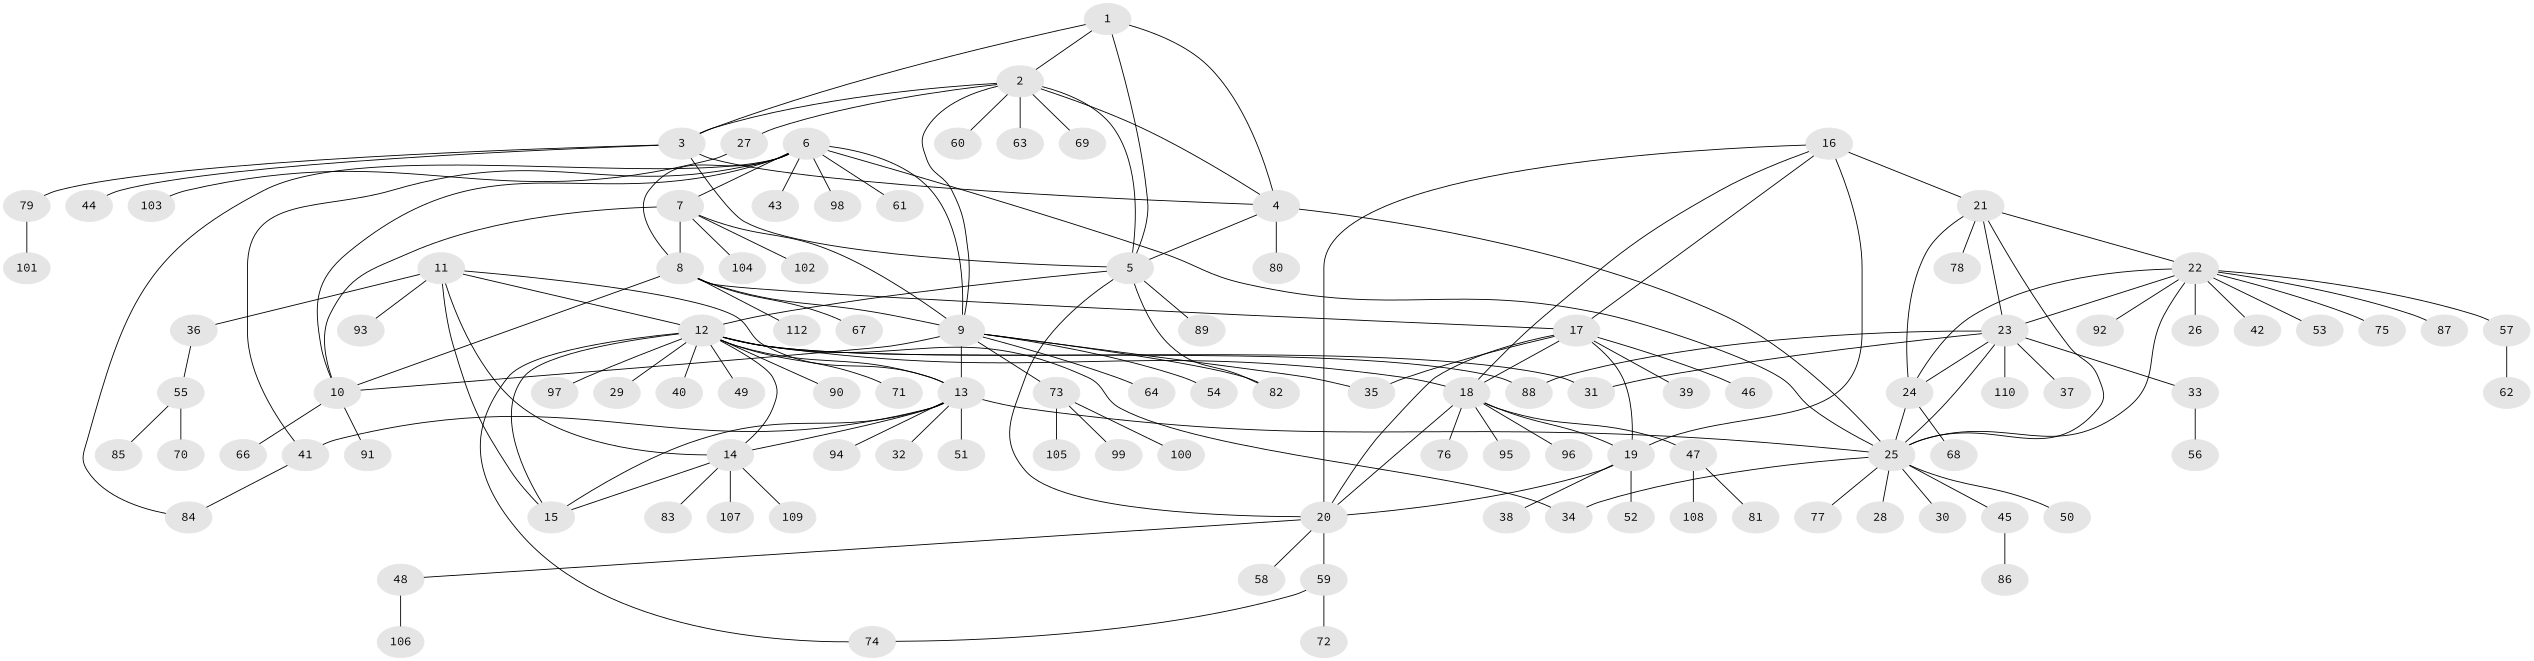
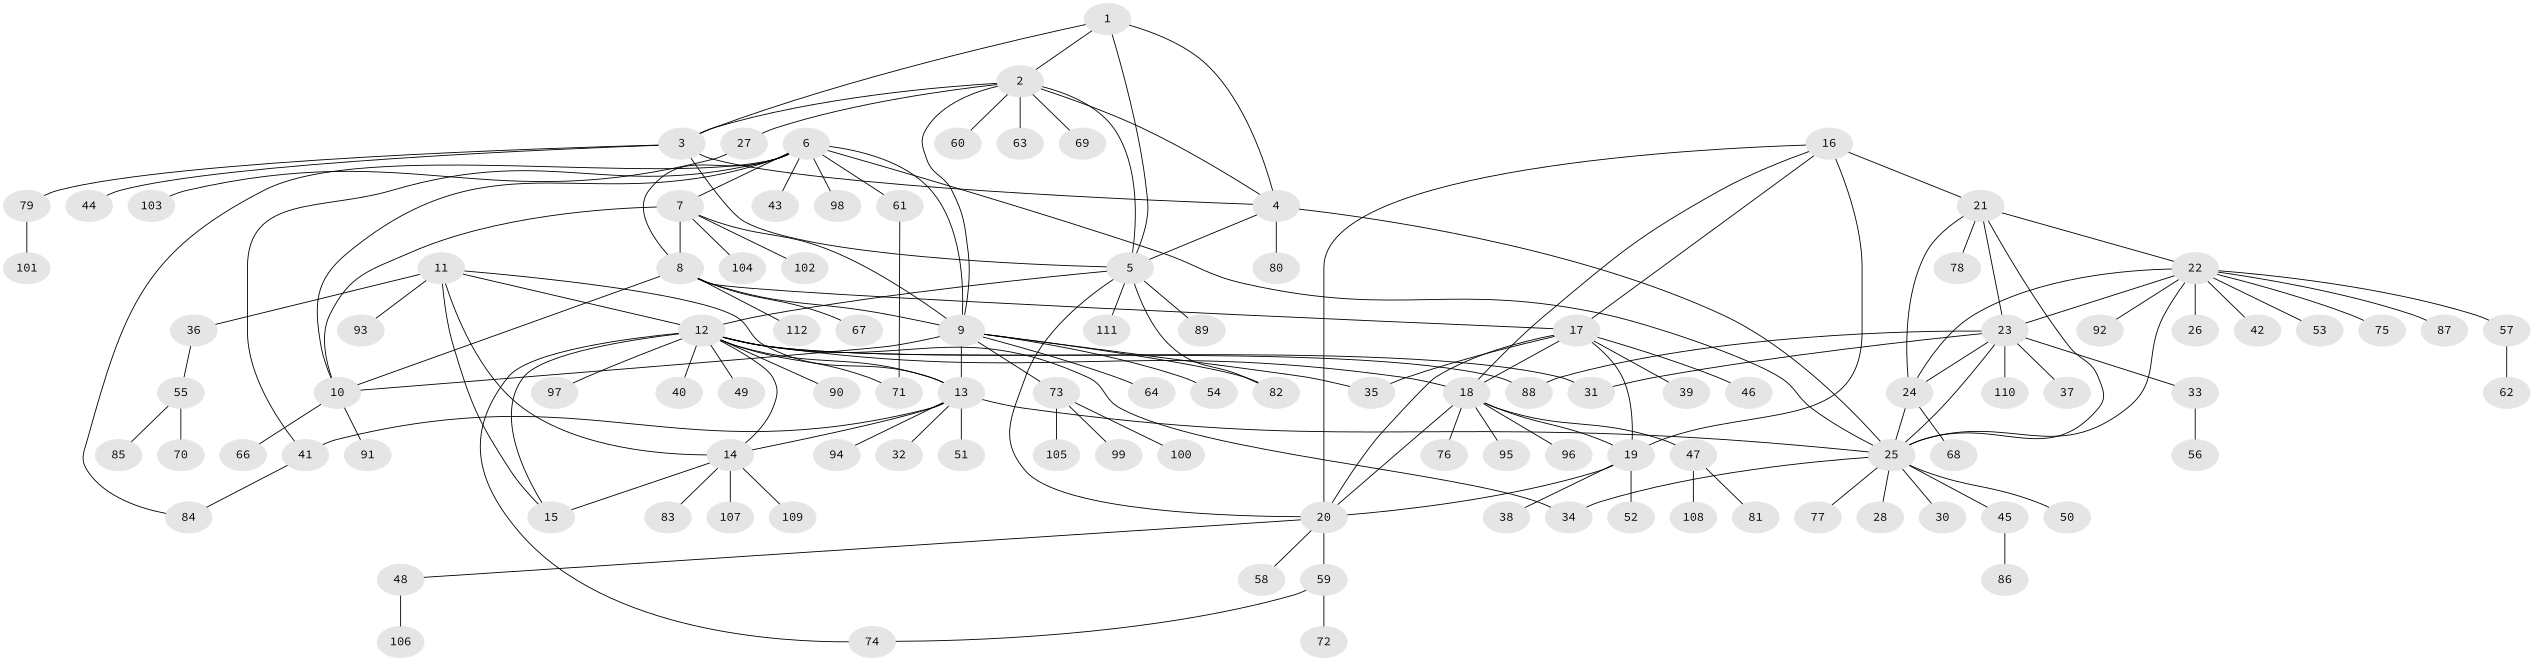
edge "61" -- "71": added
node "111": added
node "29": removed
edge "13" -- "15": removed
